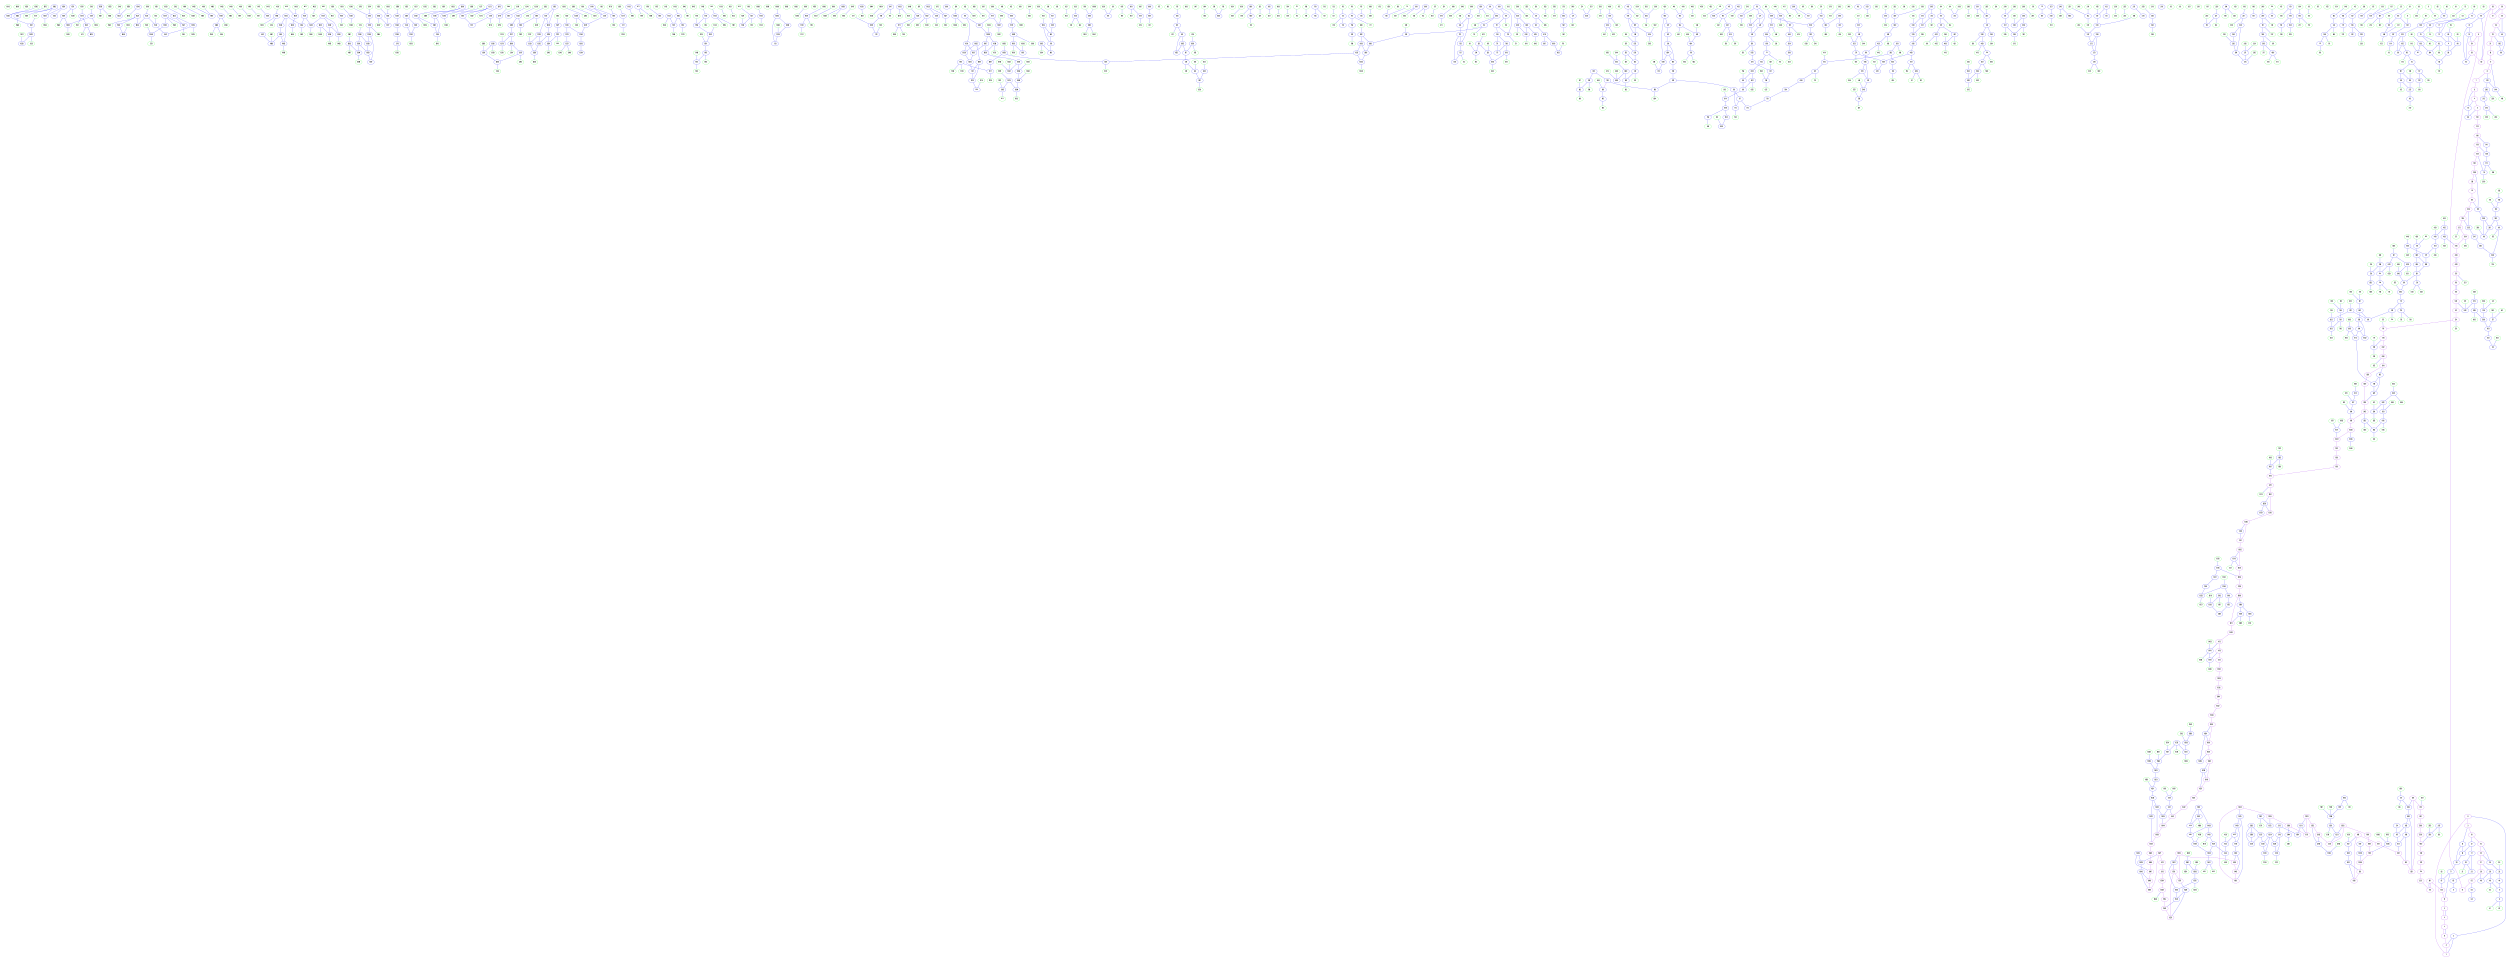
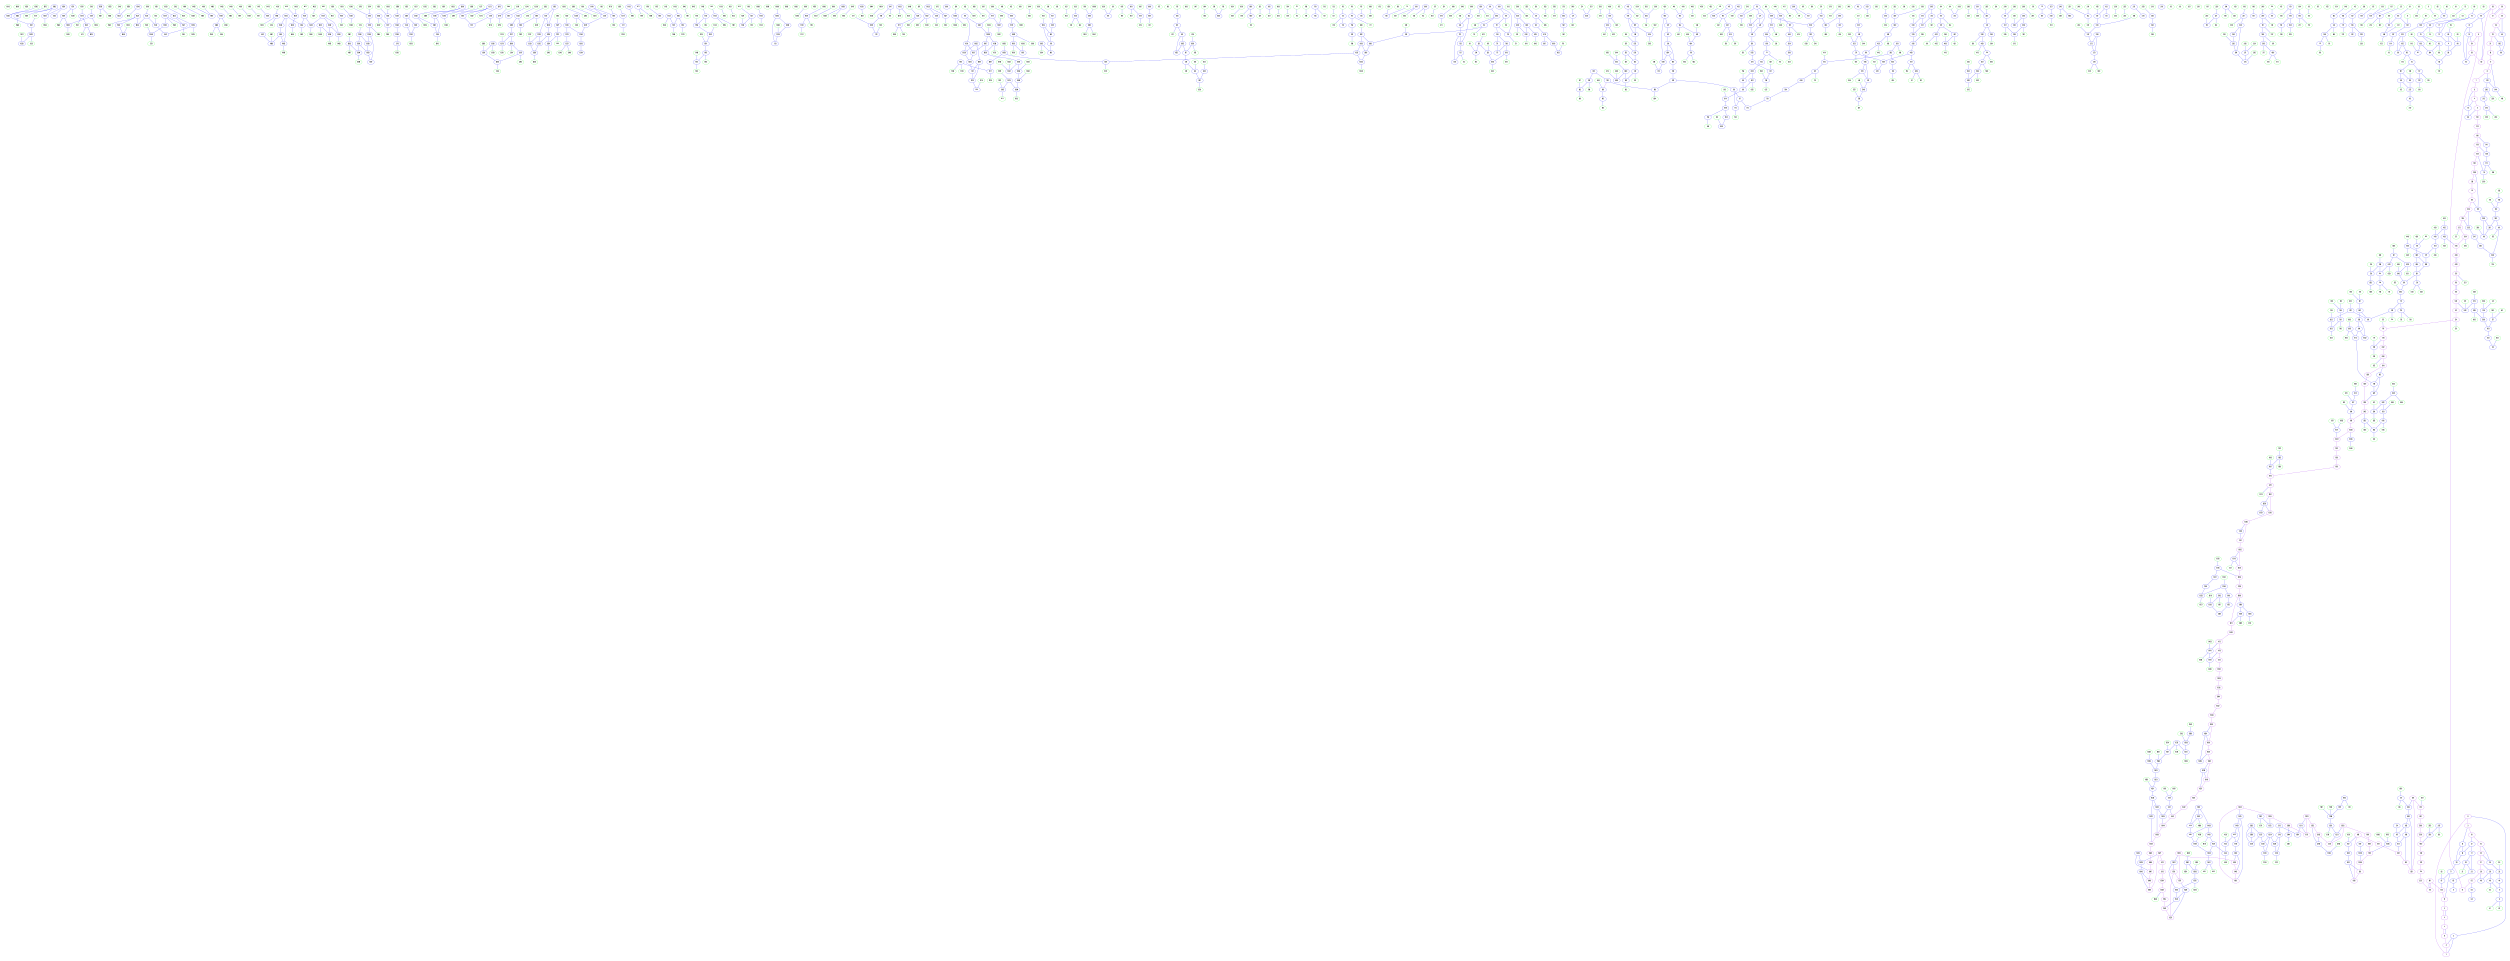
node "1380": added
